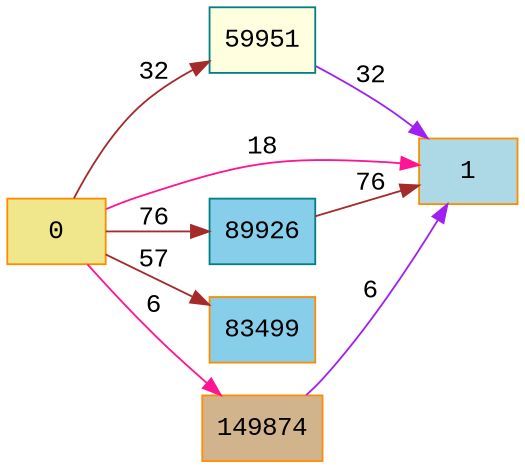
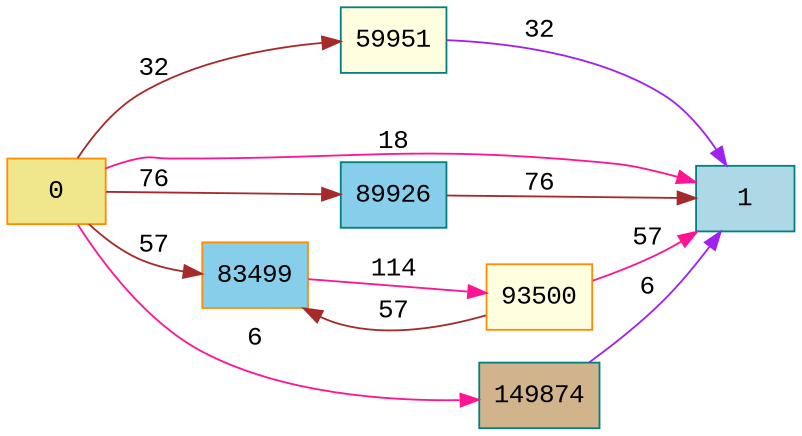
node "1": color darkorange -> teal
node "93500": added
node "149874": color darkorange -> teal
